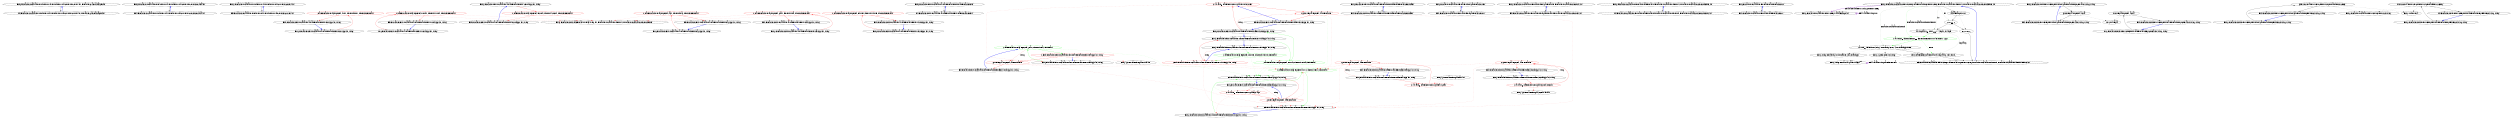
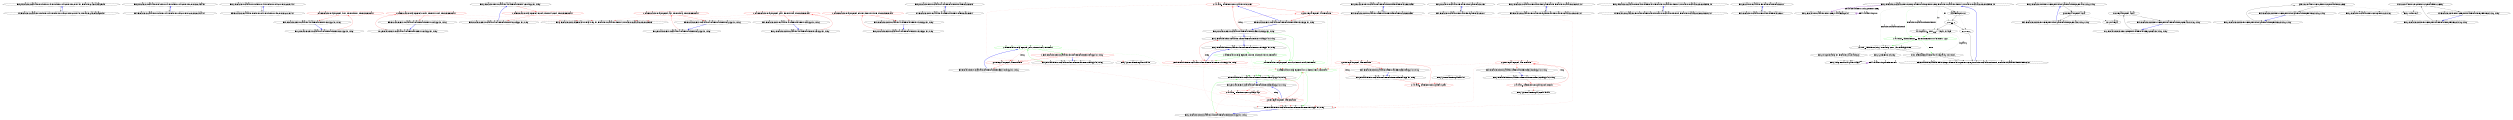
node "Entry System.Assert.ToString()": label "Entry System.Assert.ToString()" -> "Entry System.Enum.ToString()"
